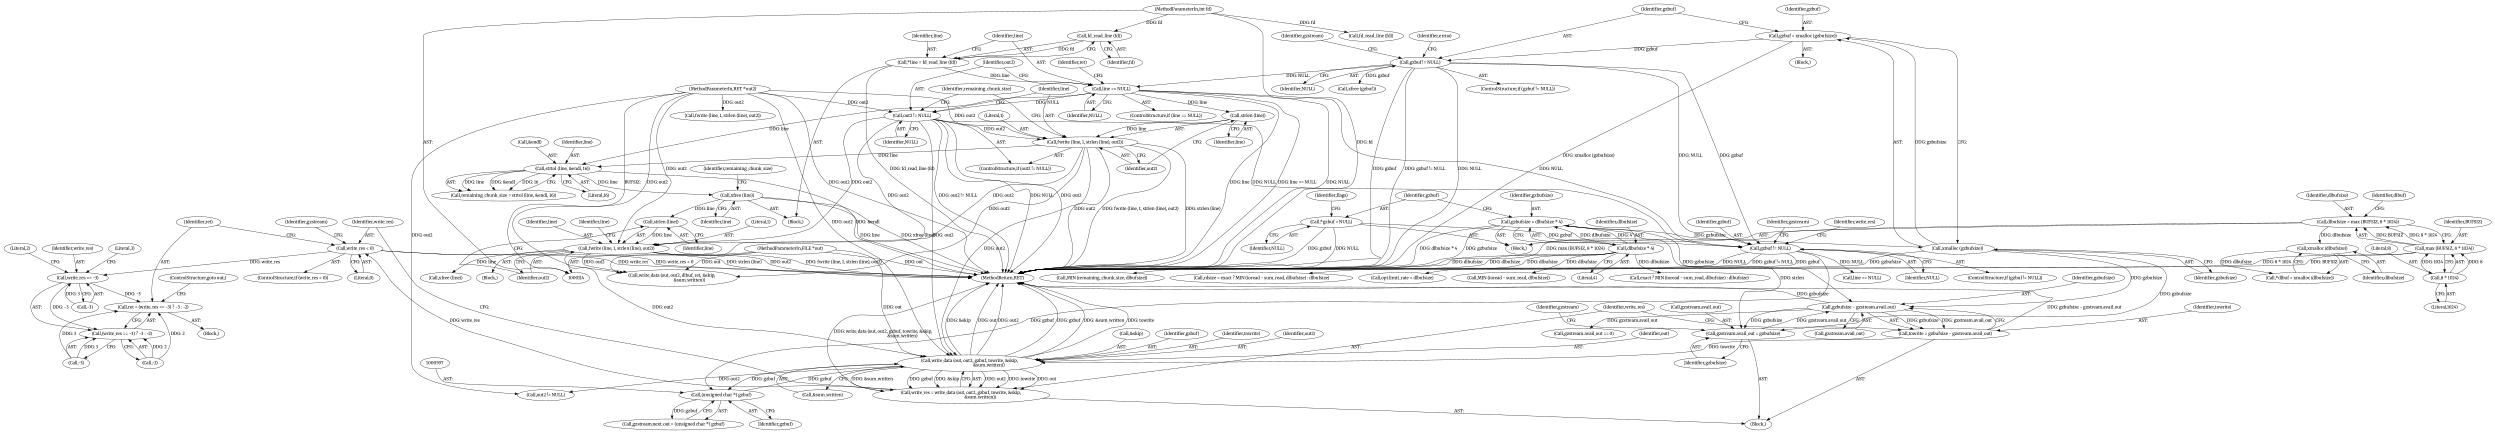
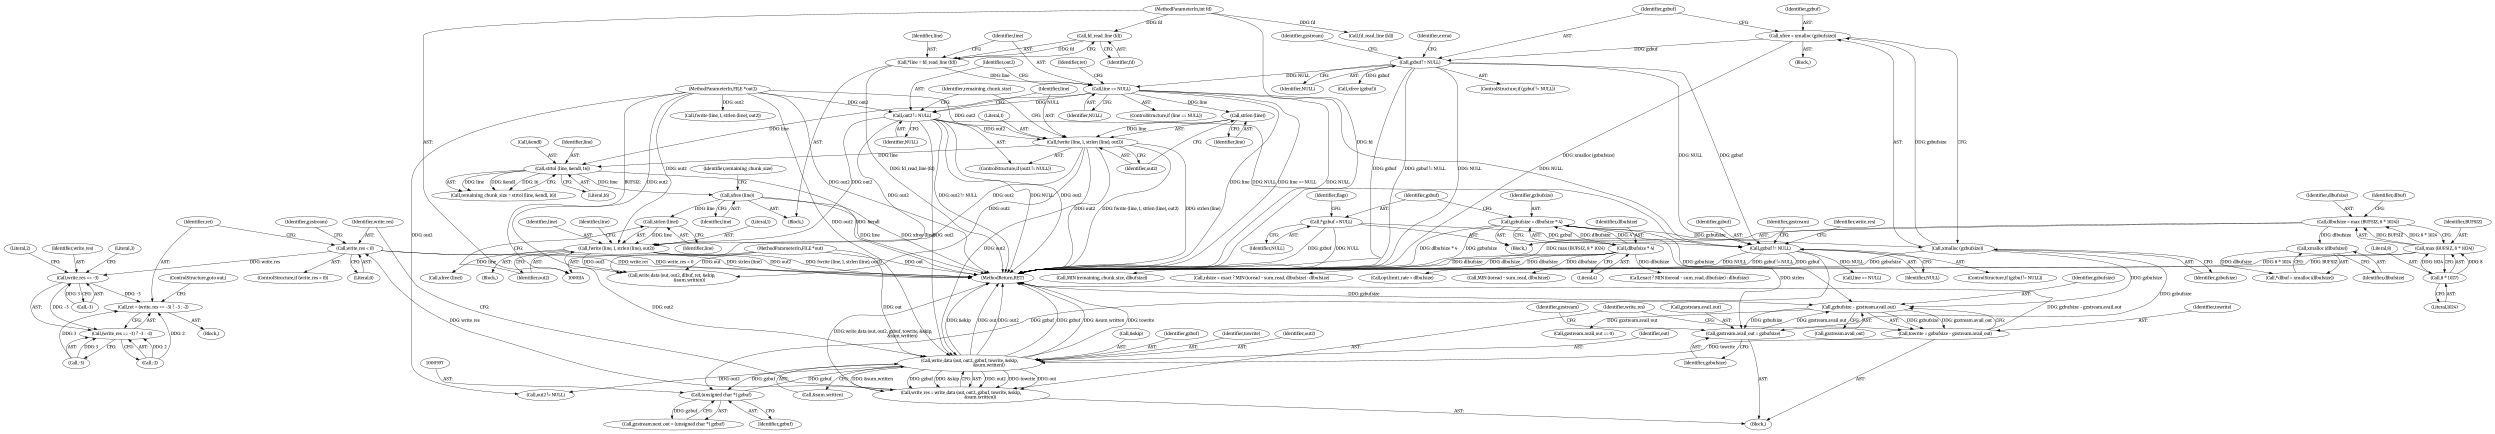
node "(Call,gzbuf = xmalloc (gzbufsize))": label "(Call,gzbuf = xmalloc (gzbufsize))" -> "(Call,xfree = xmalloc (gzbufsize))"
node "(MethodParameterIn,RET *out2)": label "(MethodParameterIn,RET *out2)" -> "(MethodParameterIn,FILE *out2)"
node "(Call,8 * 1024)": label "(Call,8 * 1024)" -> "(Call,8 * 1027)"
edge "(Call,gzbufsize - gzstream.avail_out)" -> "(MethodReturn,RET)": reversed
